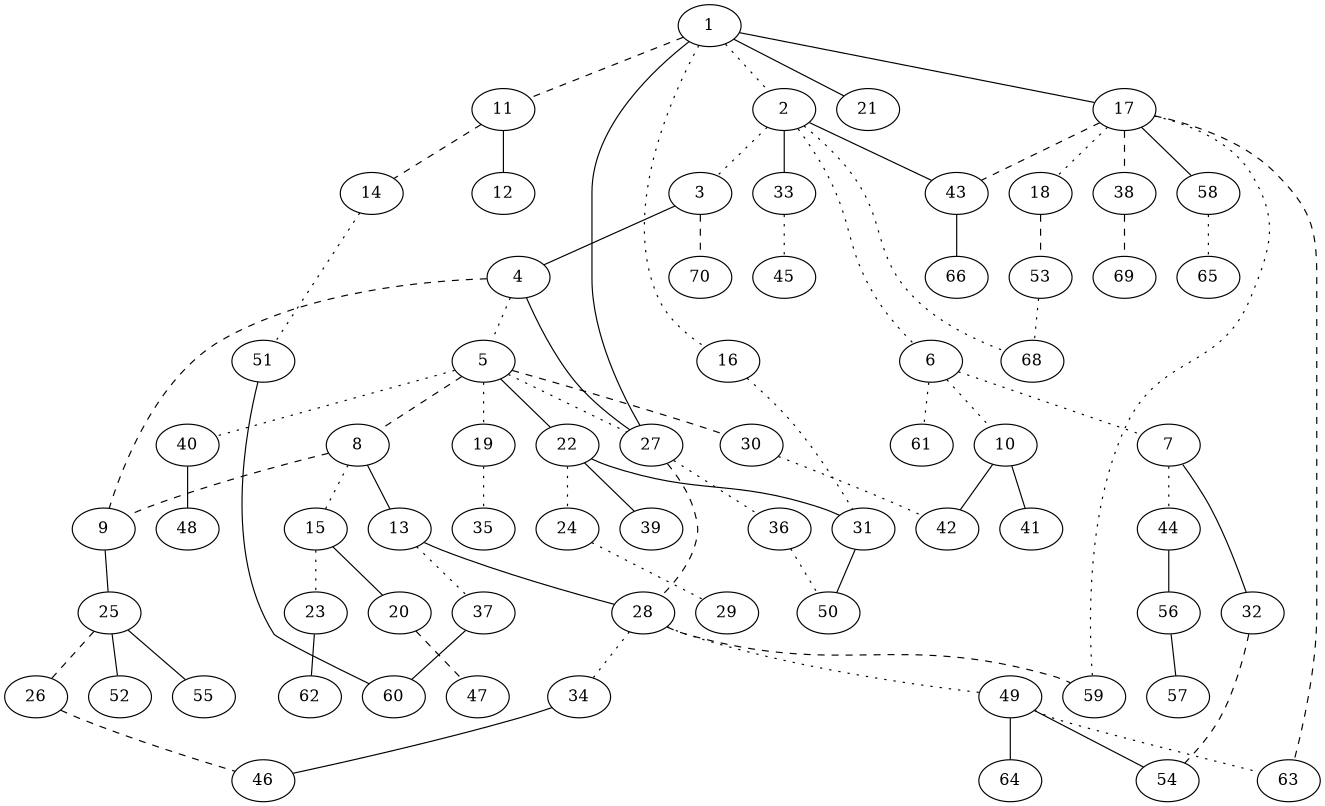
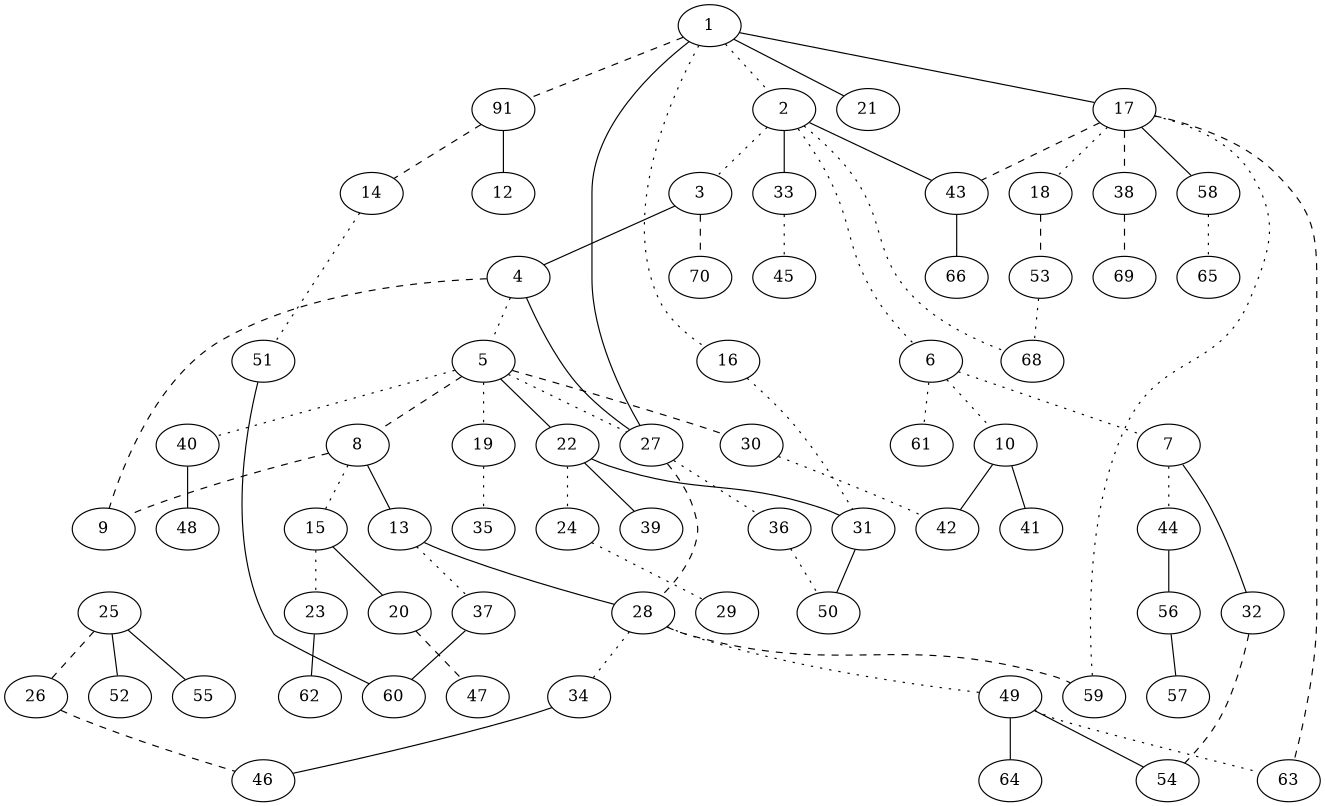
node "11": label "11" -> "91"
edge "9" -- "25": removed
